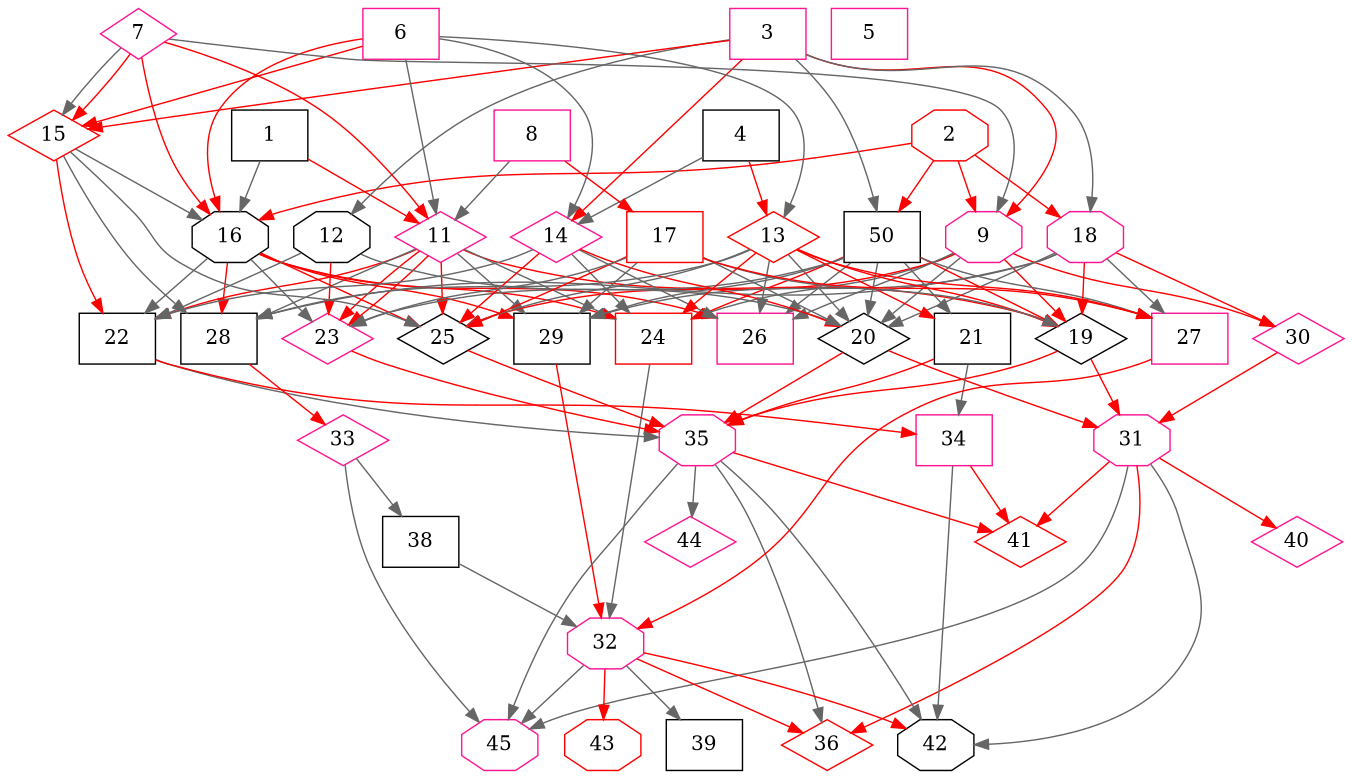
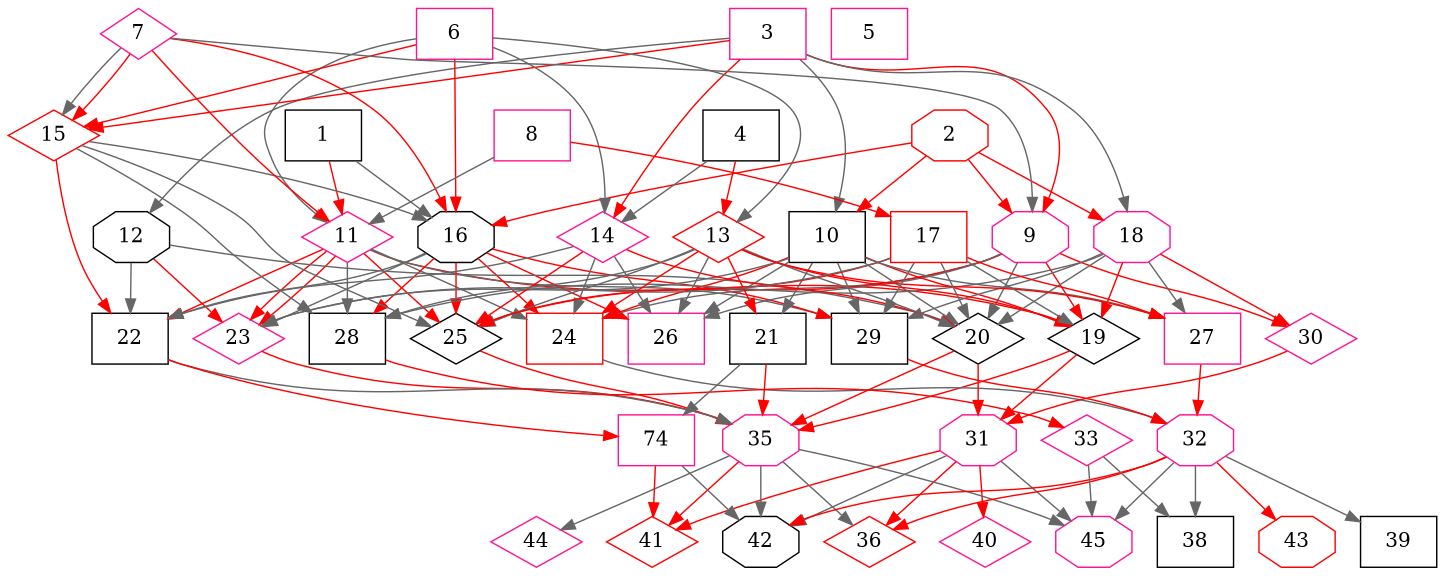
node "50": label "50" -> "10"
node "34": label "34" -> "74"
edge "38" -> "32": reversed
